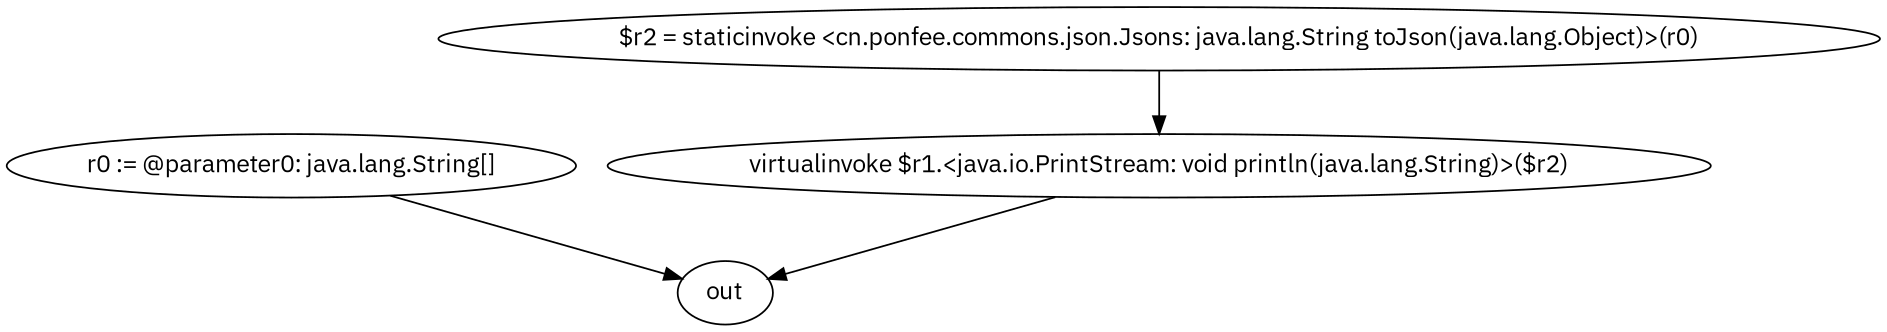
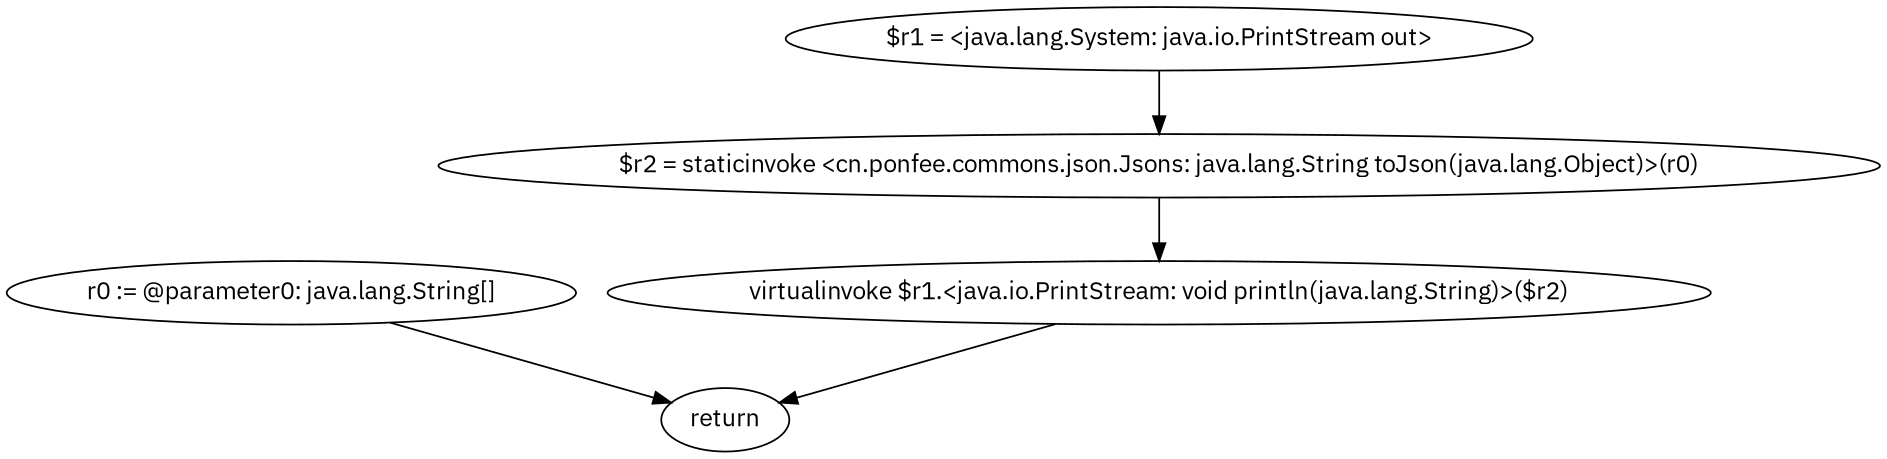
node "$r1 = <java.lang.System: java.io.PrintStream out>": added
node "out": label "out" -> "return"
